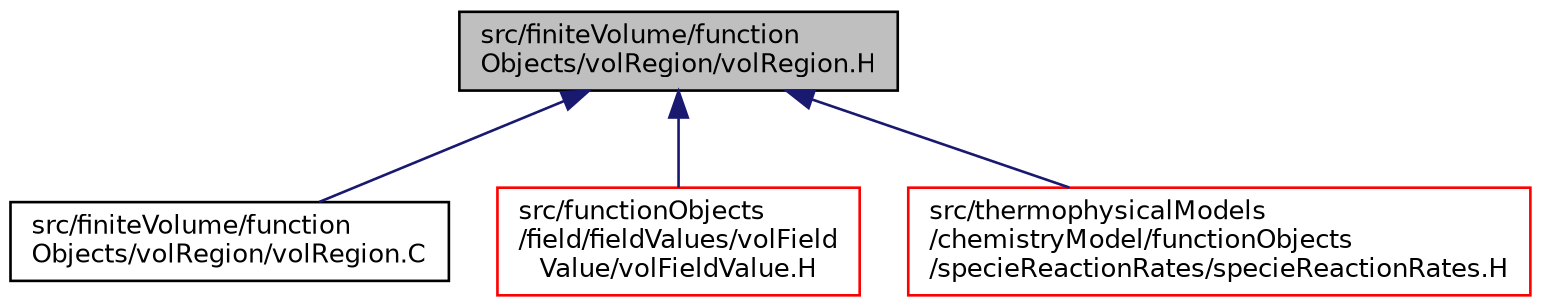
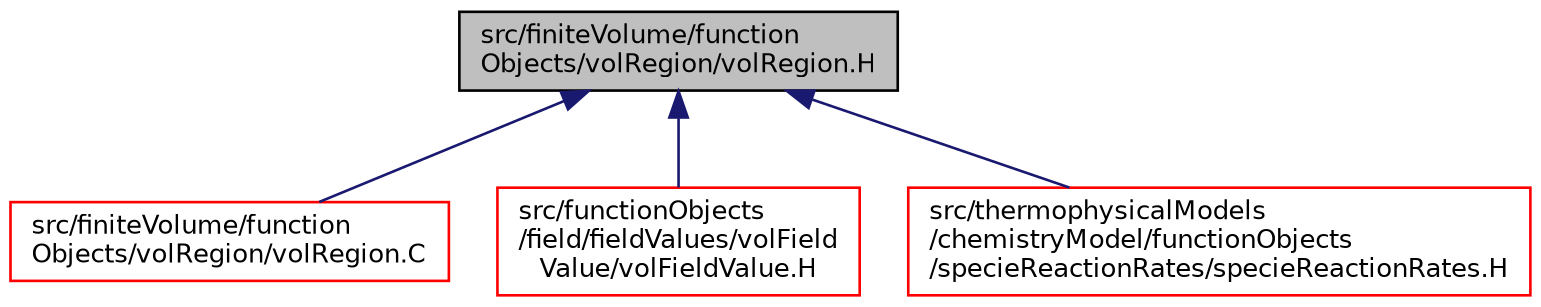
node "src/finiteVolume/function Objects/volRegion/volRegion.C": color black -> red
